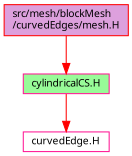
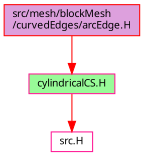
node "src/mesh/blockMesh /curvedEdges/mesh.H": label "src/mesh/blockMesh /curvedEdges/mesh.H" -> "src/mesh/blockMesh /curvedEdges/arcEdge.H"
node "curvedEdge.H": label "curvedEdge.H" -> "src.H"
